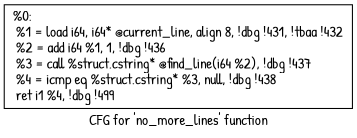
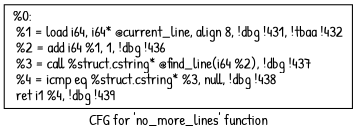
node "%0:": text "ret i1 %4, !dbg !499" -> "ret i1 %4, !dbg !439"
